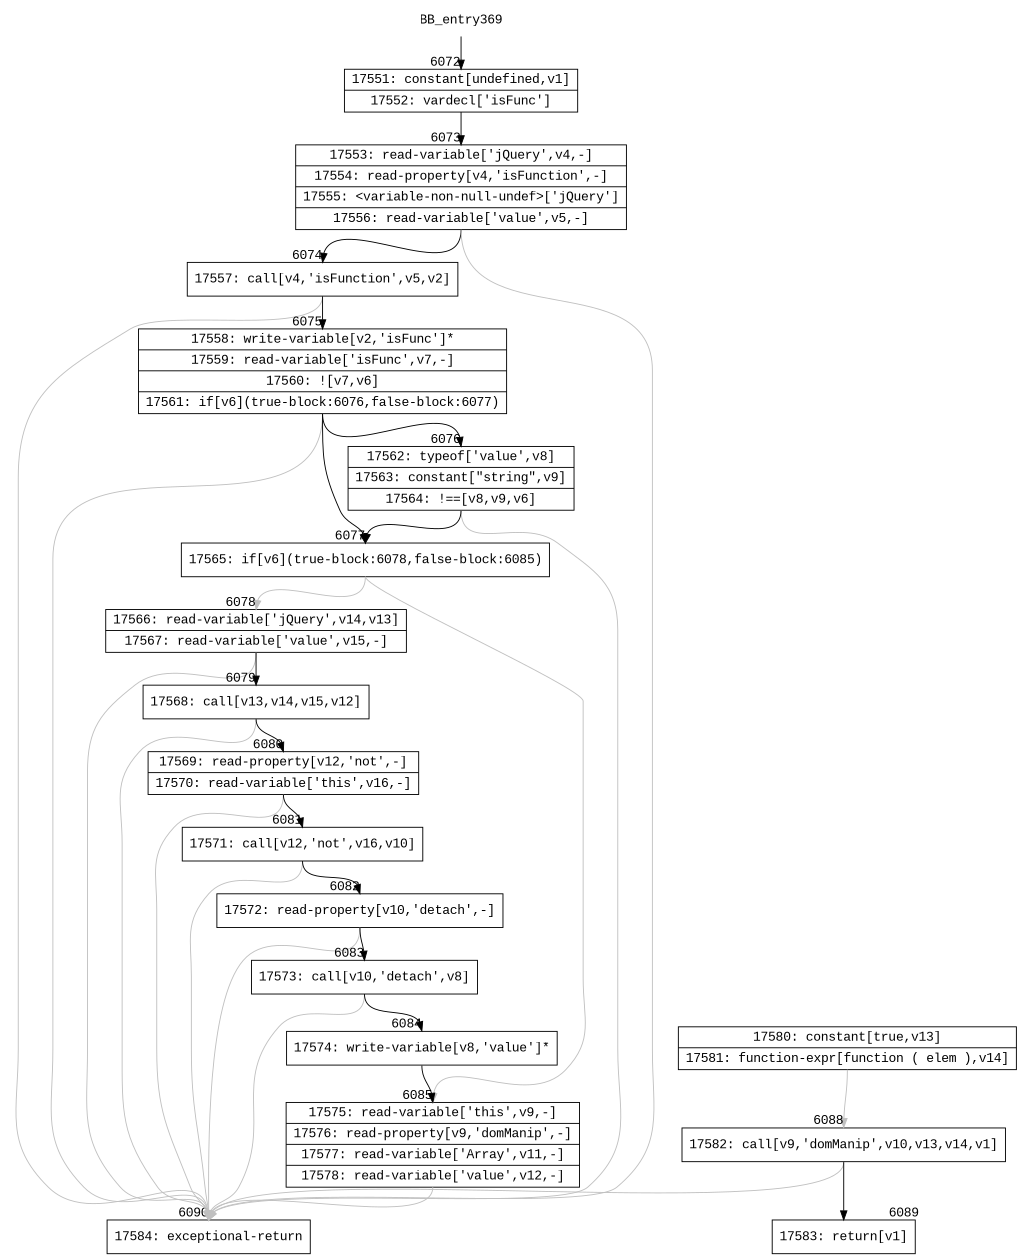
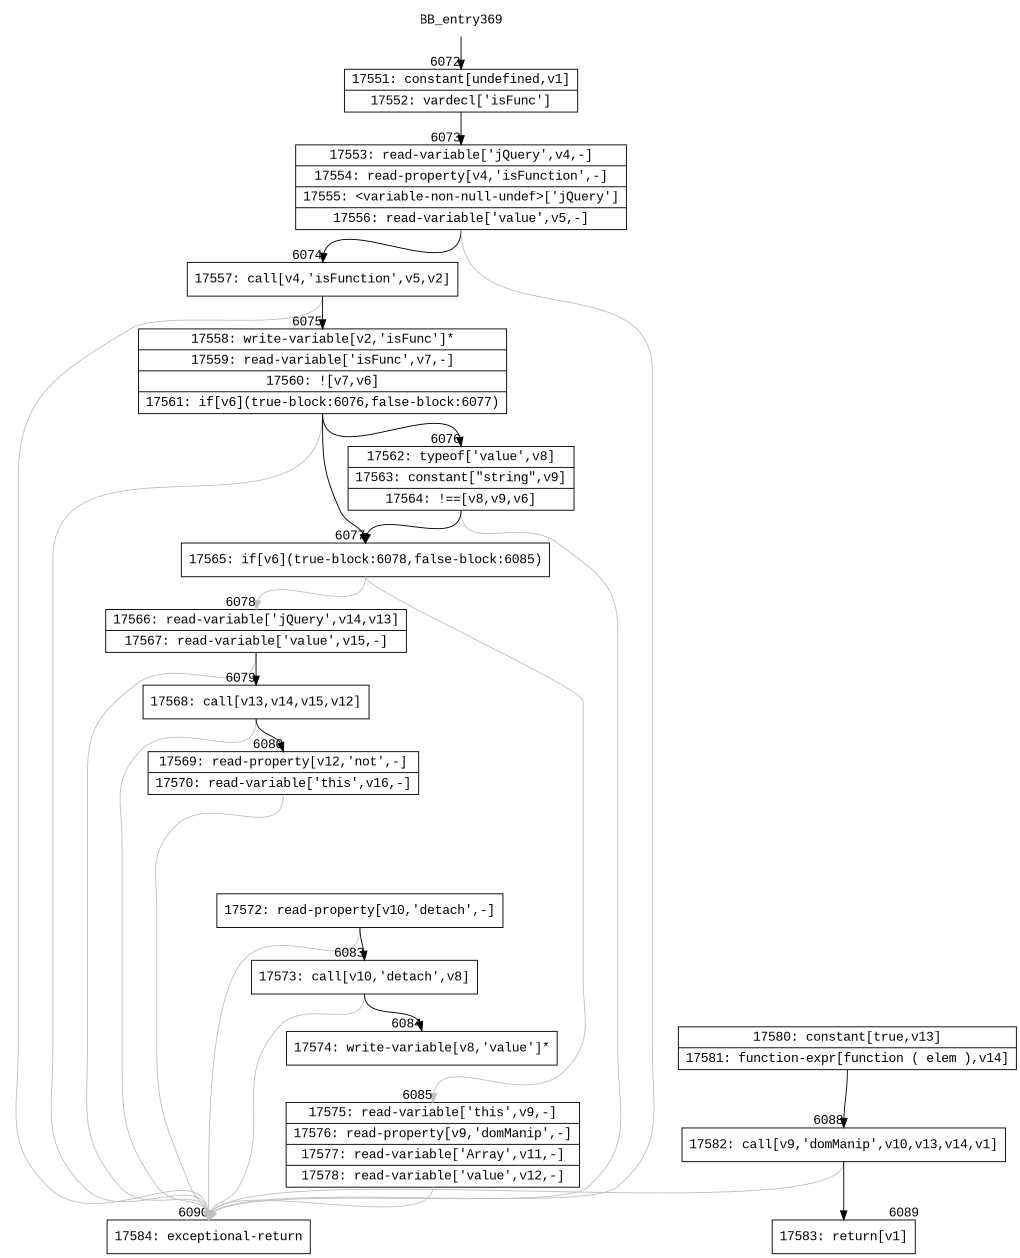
node "17571: call[v12,'not',v16,v10]": removed
edge "17574: write-variable[v8,'value']*" -> "17575: read-variable['this',v9,-]": removed
edge "17580: constant[true,v13]" -> "17582: call[v9,'domManip',v10,v13,v14,v1]": color gray -> black
